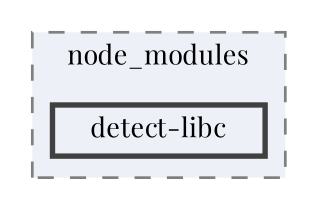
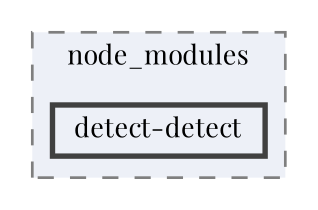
node "detect-libc": label "detect-libc" -> "detect-detect"
